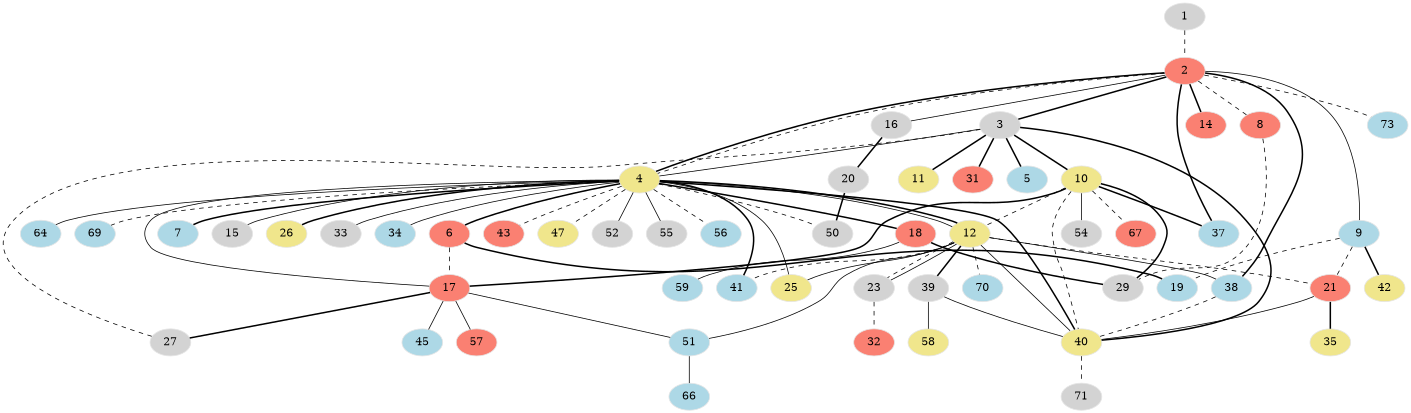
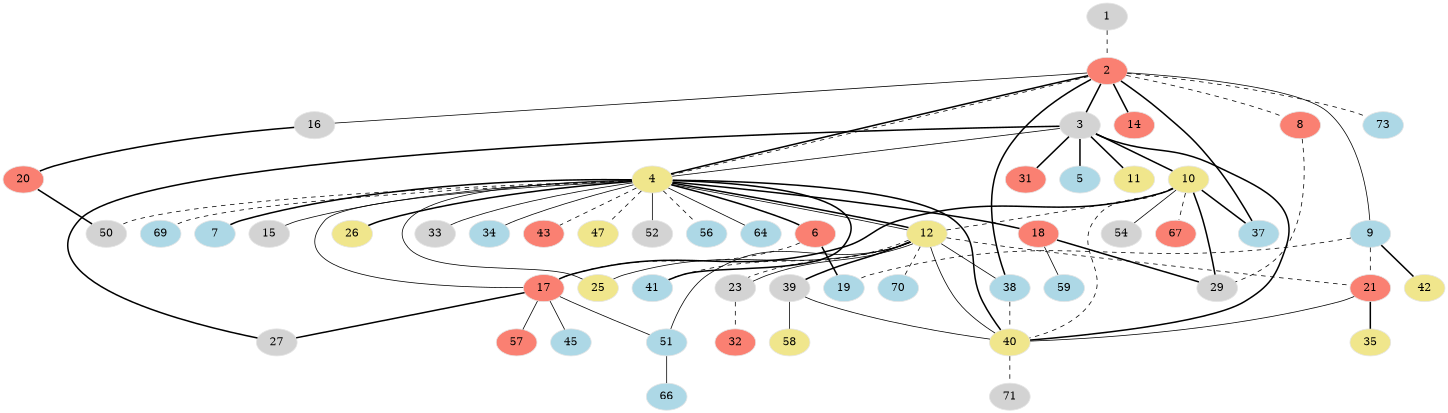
edge "3" -- "27": style dashed -> bold
node "20": fillcolor lightgrey -> salmon
node "55": removed
